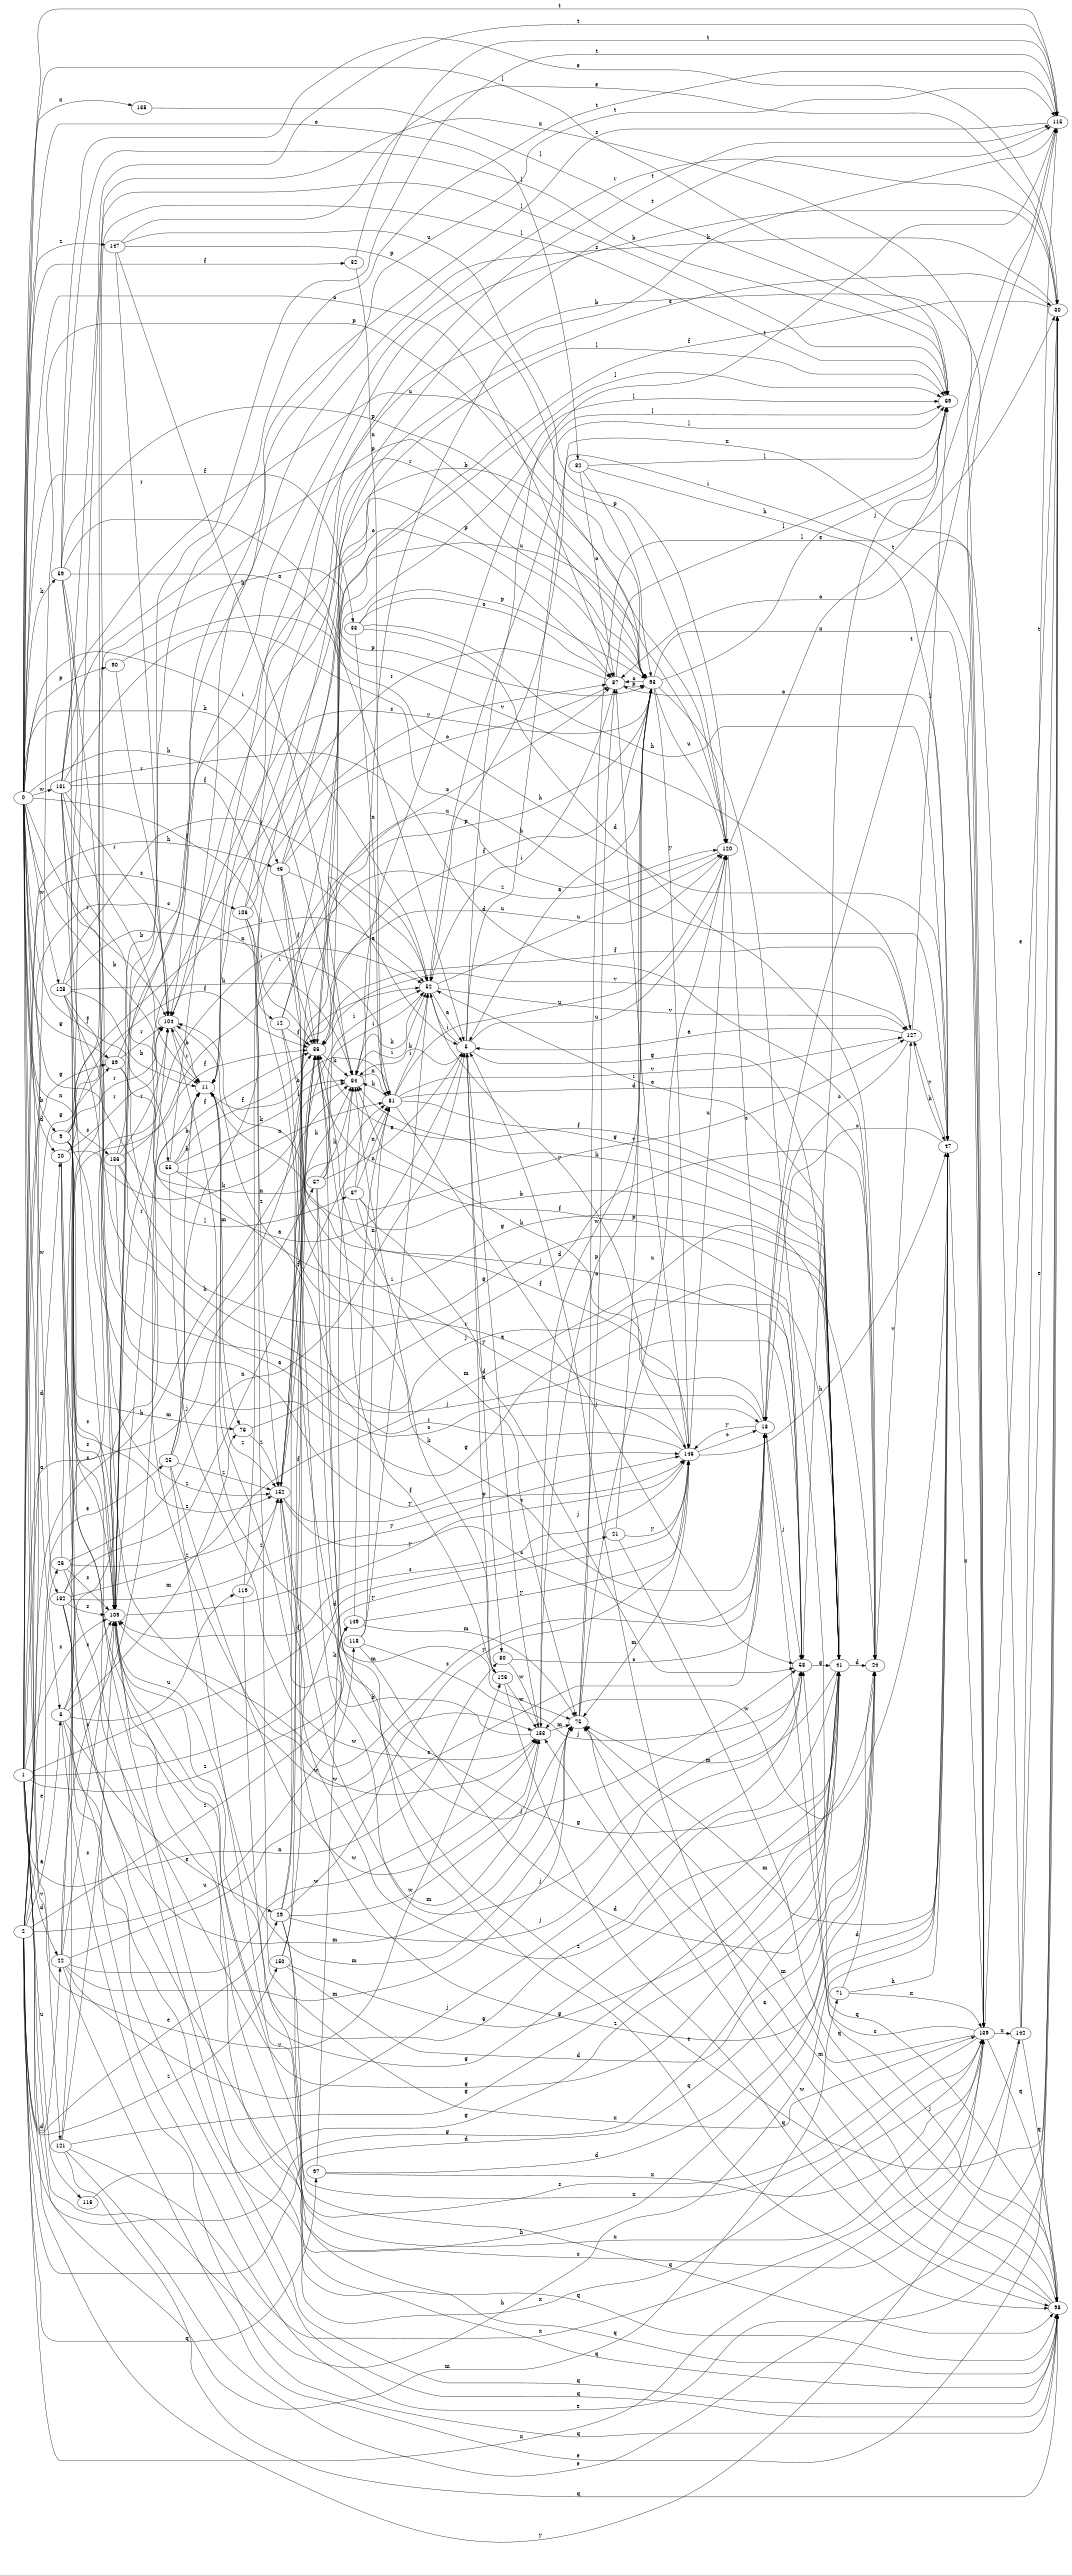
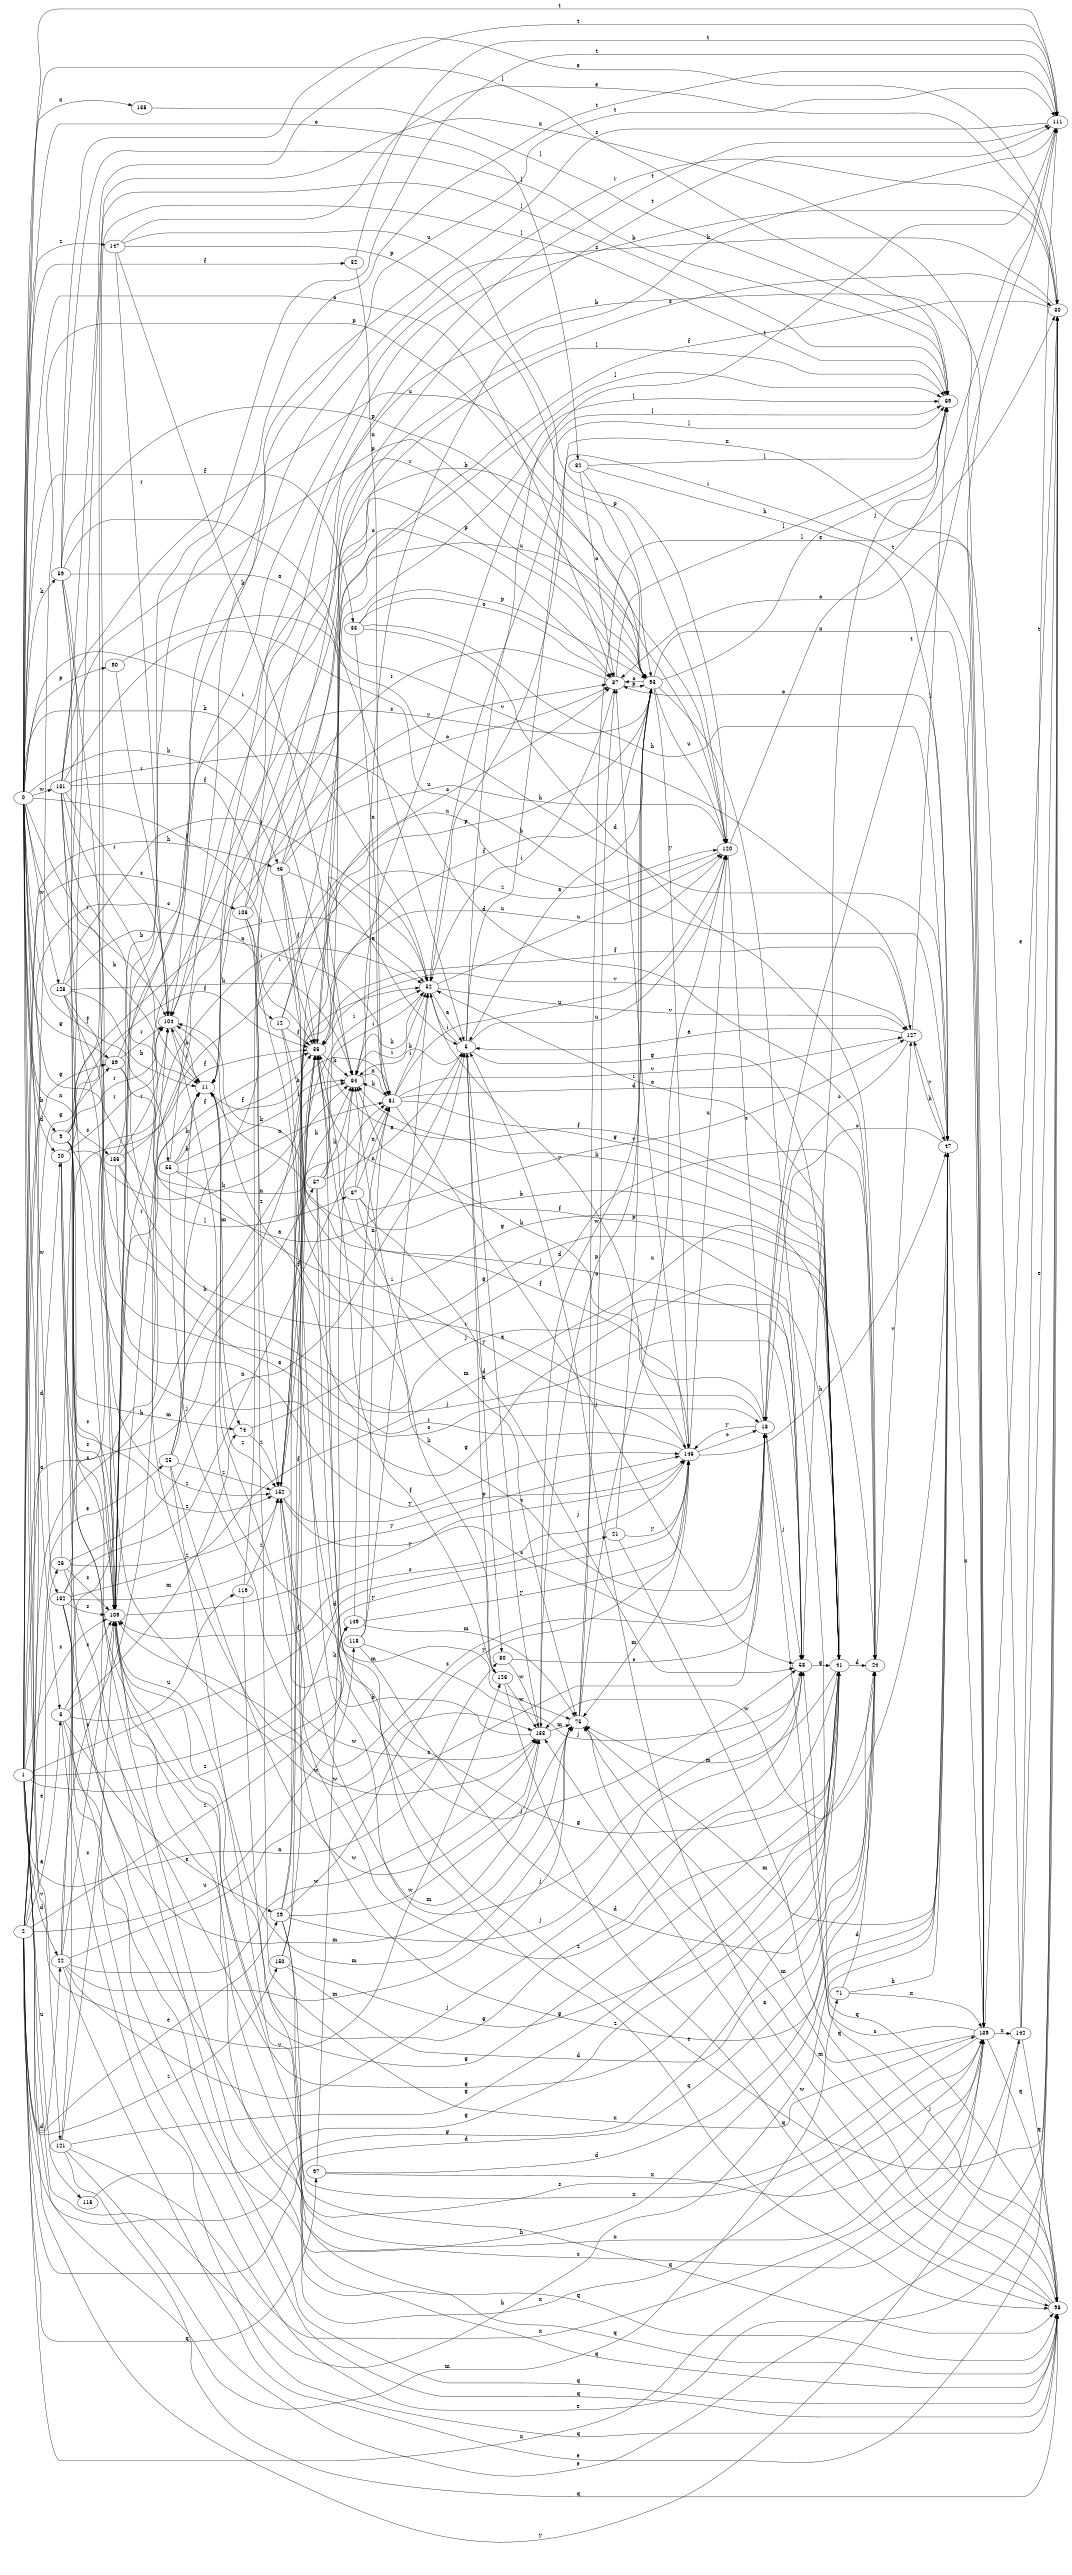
node "115": label "115" -> "111"
edge "3" -> "93": removed, label "p"
edge "109" -> "120": added, label "u"
edge "55" -> "11": label "b" -> "k"
node "76": label "76" -> "74"
